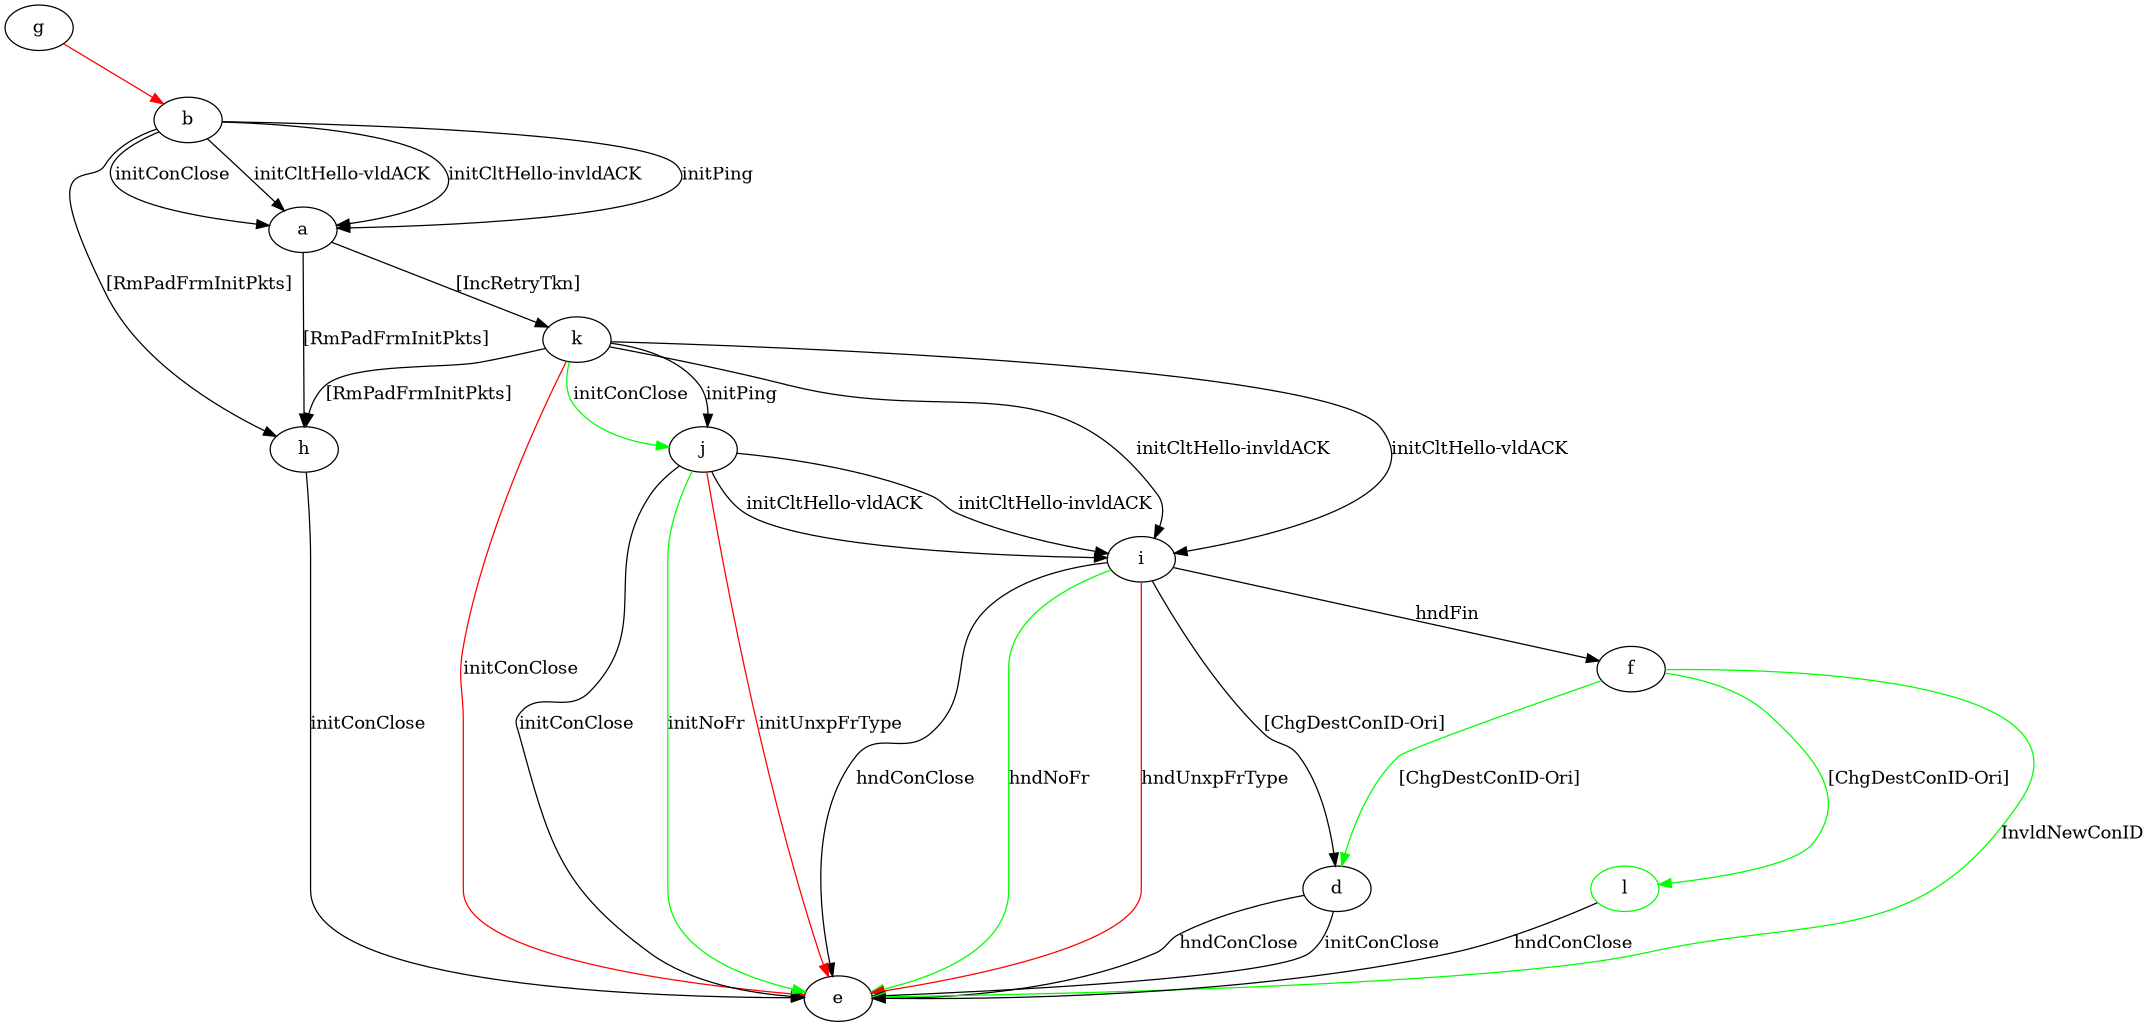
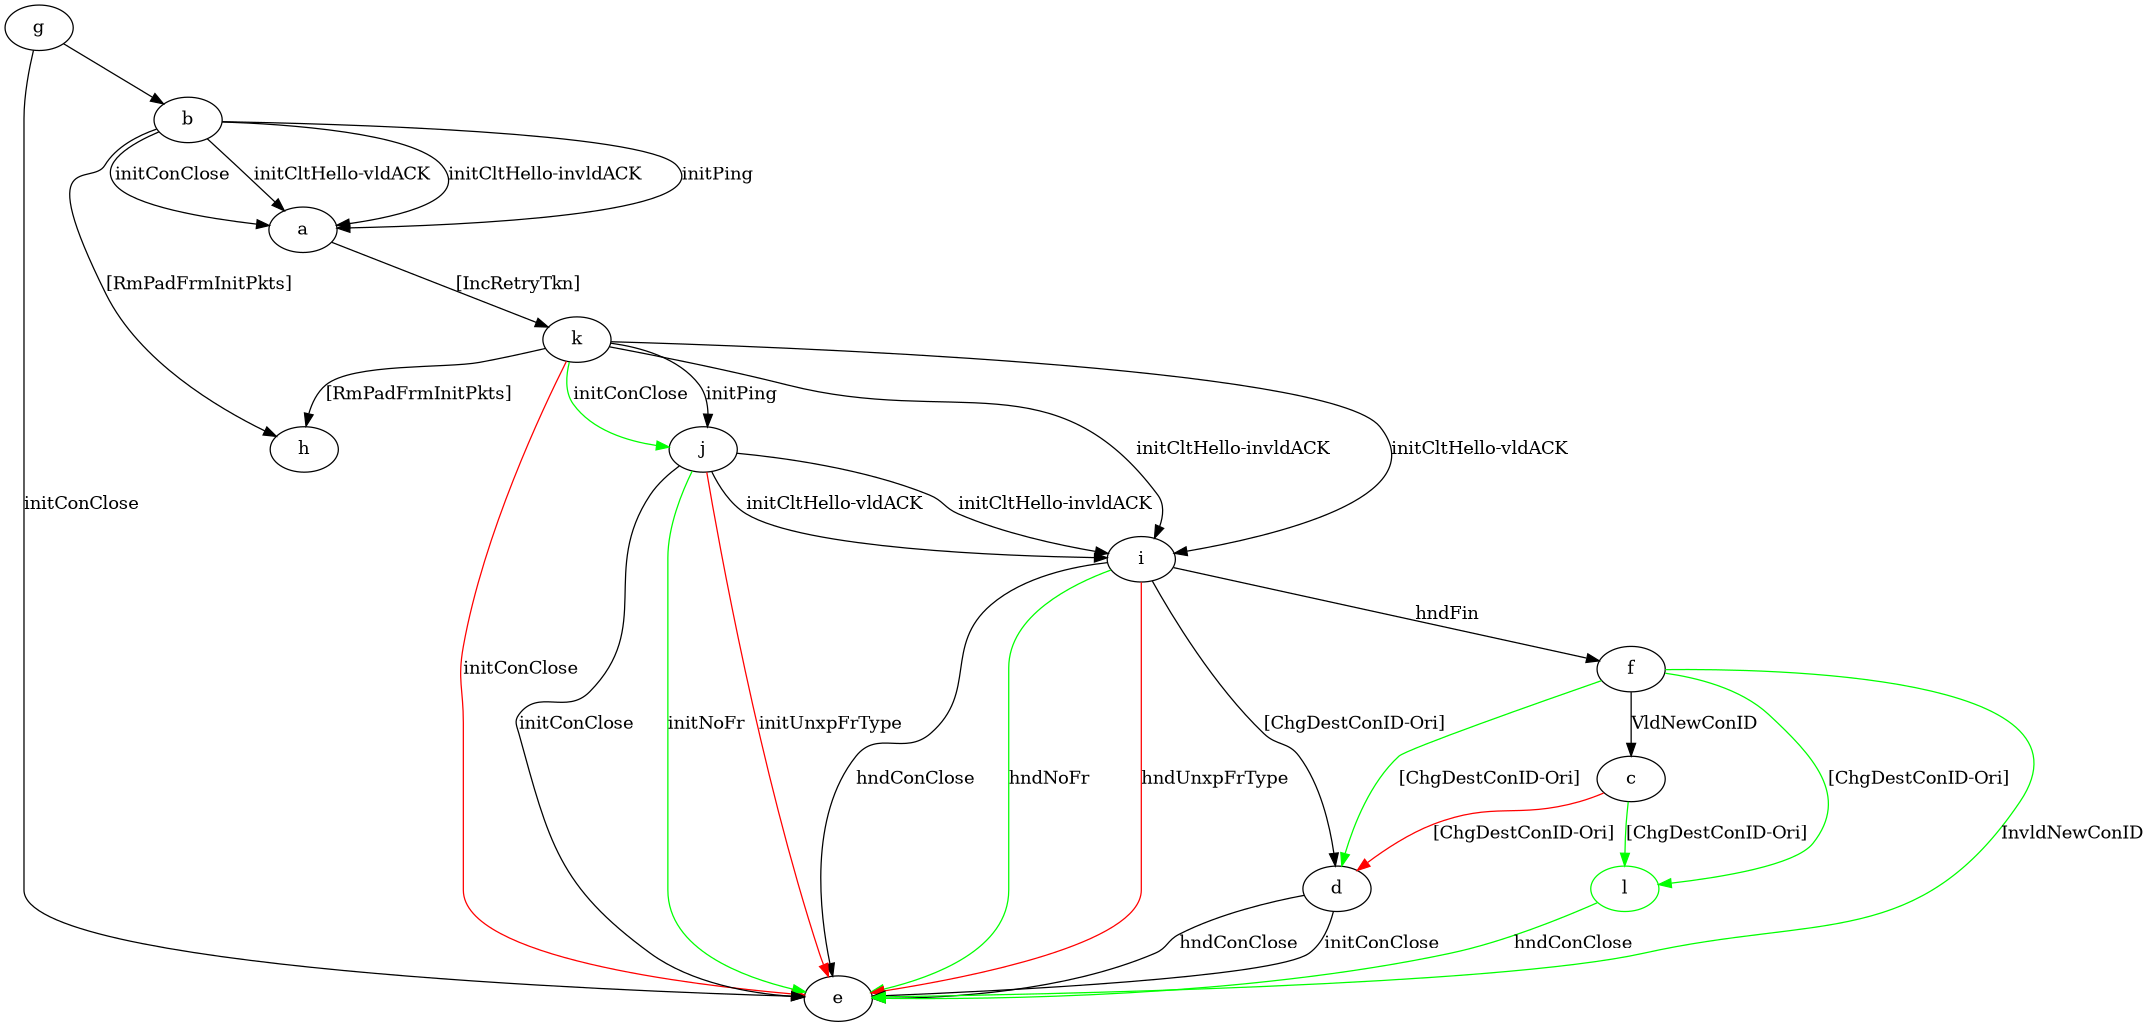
edge "g" -> "b": color red -> black
edge "a" -> "h": removed, label "[RmPadFrmInitPkts]"
node "c": added
edge "h" -> "e": now "g" -> "e"
edge "l" -> "e": color black -> green
